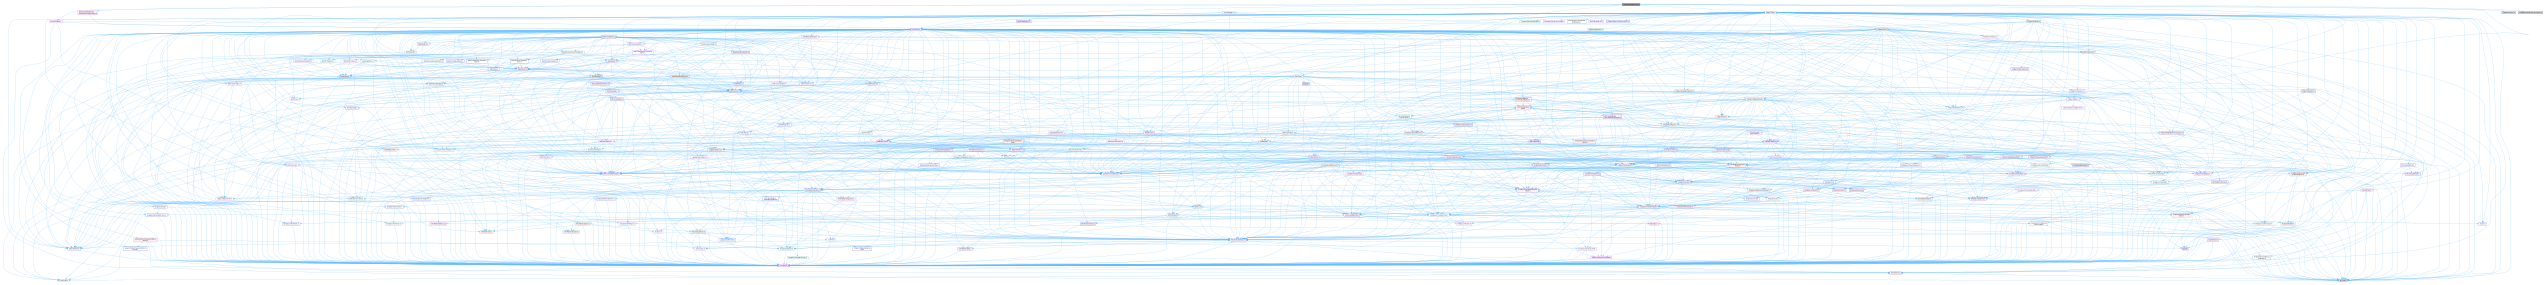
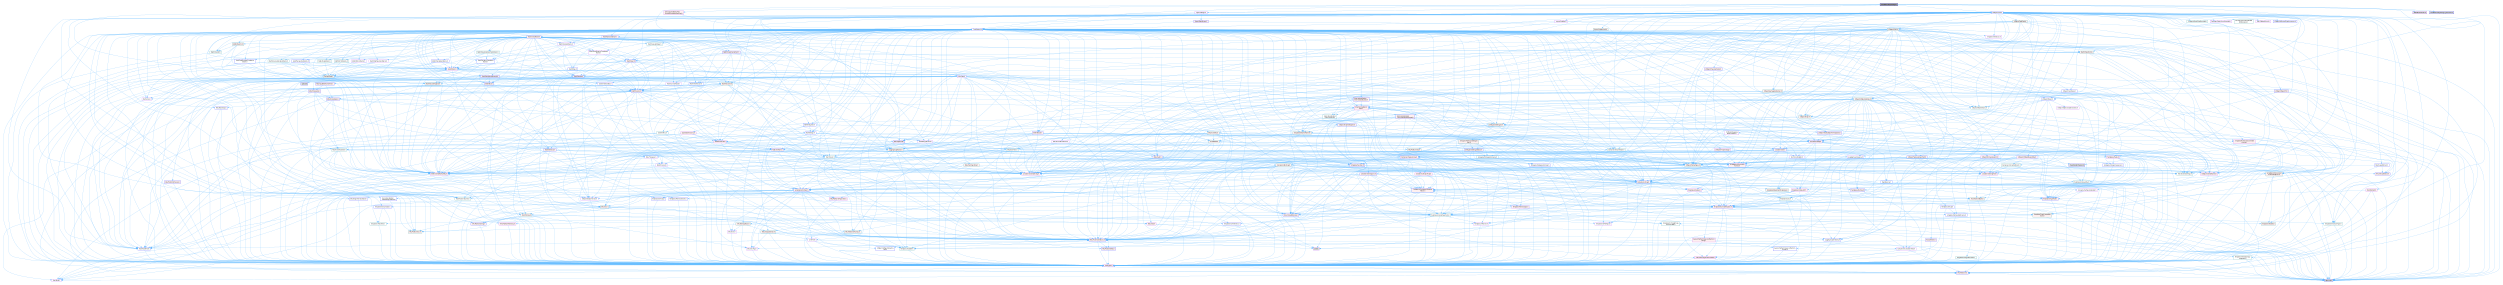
node "IsEnum.h": removed
